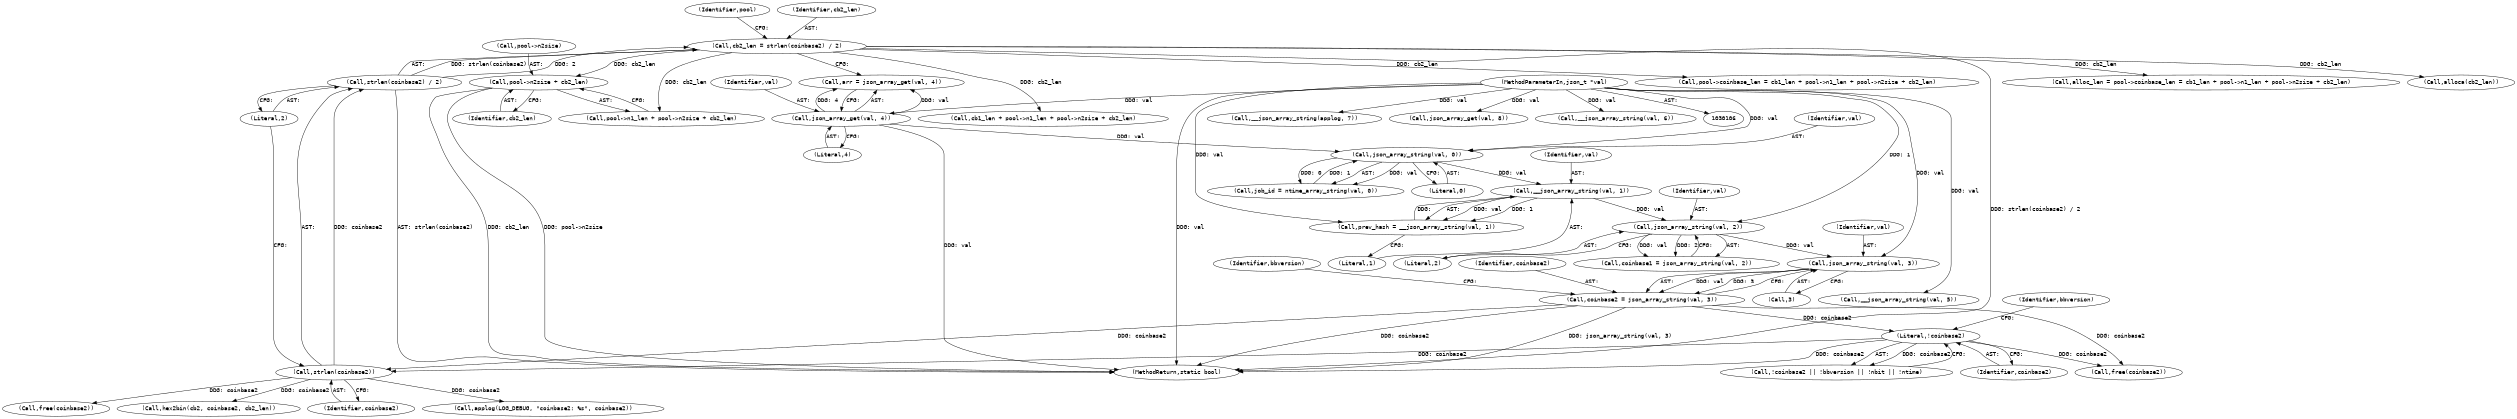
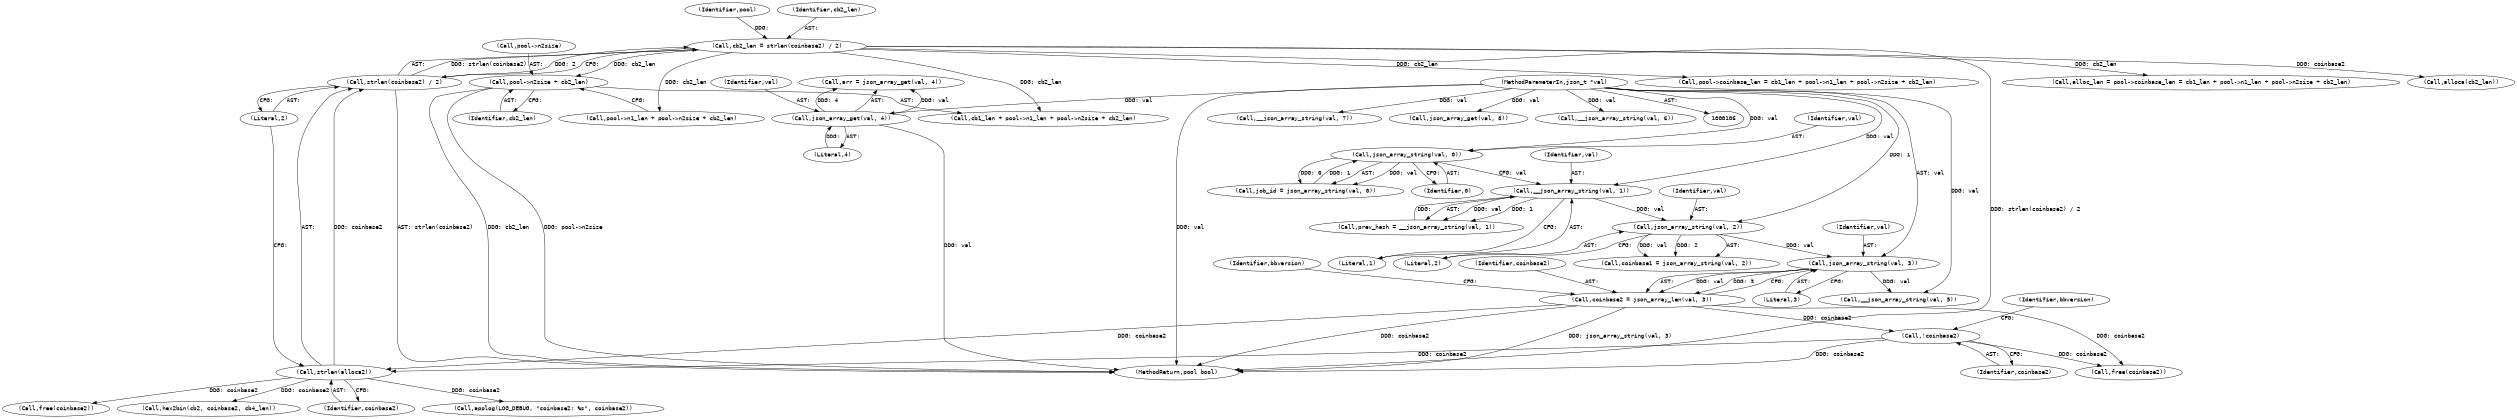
edge "(Identifier,pool)" -> "(Call,cb2_len = strlen(coinbase2) / 2)": label "CFG: " -> "DDG: "
edge "(Call,cb2_len = strlen(coinbase2) / 2)" -> "(Call,arr = json_array_get(val, 4))": now "(Call,cb2_len = strlen(coinbase2) / 2)" -> "(Call,strlen(coinbase2) / 2)"
edge "(Call,cb2_len = strlen(coinbase2) / 2)" -> "(Call,alloca(cb2_len))": label "DDG: cb2_len" -> "DDG: coinbase2"
edge "(Call,arr = json_array_get(val, 4))" -> "(Call,json_array_get(val, 4))": removed, label "CFG:"
edge "(Call,pool->n2size + cb2_len)" -> "(Call,pool->n1_len + pool->n2size + cb2_len)": now "(Call,pool->n2size + cb2_len)" -> "(Call,cb1_len + pool->n1_len + pool->n2size + cb2_len)"
edge "(MethodParameterIn,json_t *val)" -> "(Call,prev_hash = __json_array_string(val, 1))": now "(MethodParameterIn,json_t *val)" -> "(Call,__json_array_string(val, 1))"
node "(Call,__json_array_string(applog, 7))": label "(Call,__json_array_string(applog, 7))" -> "(Call,__json_array_string(val, 7))"
node "1030106": label "1030106" -> "1000106"
edge "(Literal,4)" -> "(Call,json_array_get(val, 4))": label "AST: " -> "DDG: "
edge "(Call,json_array_get(val, 4))" -> "(Literal,4)": label "CFG: " -> "AST: "
edge "(Call,json_array_get(val, 4))" -> "(Call,json_array_string(val, 0))": removed, label "DDG: val"
edge "(Call,json_array_string(val, 0))" -> "(Call,__json_array_string(val, 1))": label "DDG: val" -> "CFG: val"
edge "(MethodParameterIn,json_t *val)" -> "(Call,json_array_string(val, 3))": label "DDG: val" -> "AST: val"
node "(Call,job_id = ntime_array_string(val, 0))": label "(Call,job_id = ntime_array_string(val, 0))" -> "(Call,job_id = json_array_string(val, 0))"
node "(Literal,0)": label "(Literal,0)" -> "(Identifier,0)"
edge "(Call,prev_hash = __json_array_string(val, 1))" -> "(Literal,1)": now "(Call,__json_array_string(val, 1))" -> "(Literal,1)"
edge "(Call,coinbase1 = json_array_string(val, 2))" -> "(Call,json_array_string(val, 2))": removed, label "CFG:"
edge "(Call,json_array_string(val, 3))" -> "(Call,__json_array_string(val, 5))": added, label "DDG: val"
node "(Call,coinbase2 = json_array_string(val, 3))": label "(Call,coinbase2 = json_array_string(val, 3))" -> "(Call,coinbase2 = json_array_len(val, 3))"
node "(Call,3)": label "(Call,3)" -> "(Literal,3)"
node "(Literal,!coinbase2)": label "(Literal,!coinbase2)" -> "(Call,!coinbase2)"
node "(Call,strlen(coinbase2))": label "(Call,strlen(coinbase2))" -> "(Call,strlen(alloca2))"
node "(MethodReturn,static bool)": label "(MethodReturn,static bool)" -> "(MethodReturn,pool bool)"
node "(Call,!coinbase2 || !bbversion || !nbit || !ntime)": removed
node "(Call,hex2bin(cb2, coinbase2, cb2_len))": label "(Call,hex2bin(cb2, coinbase2, cb2_len))" -> "(Call,hex2bin(cb2, coinbase2, cb4_len))"
